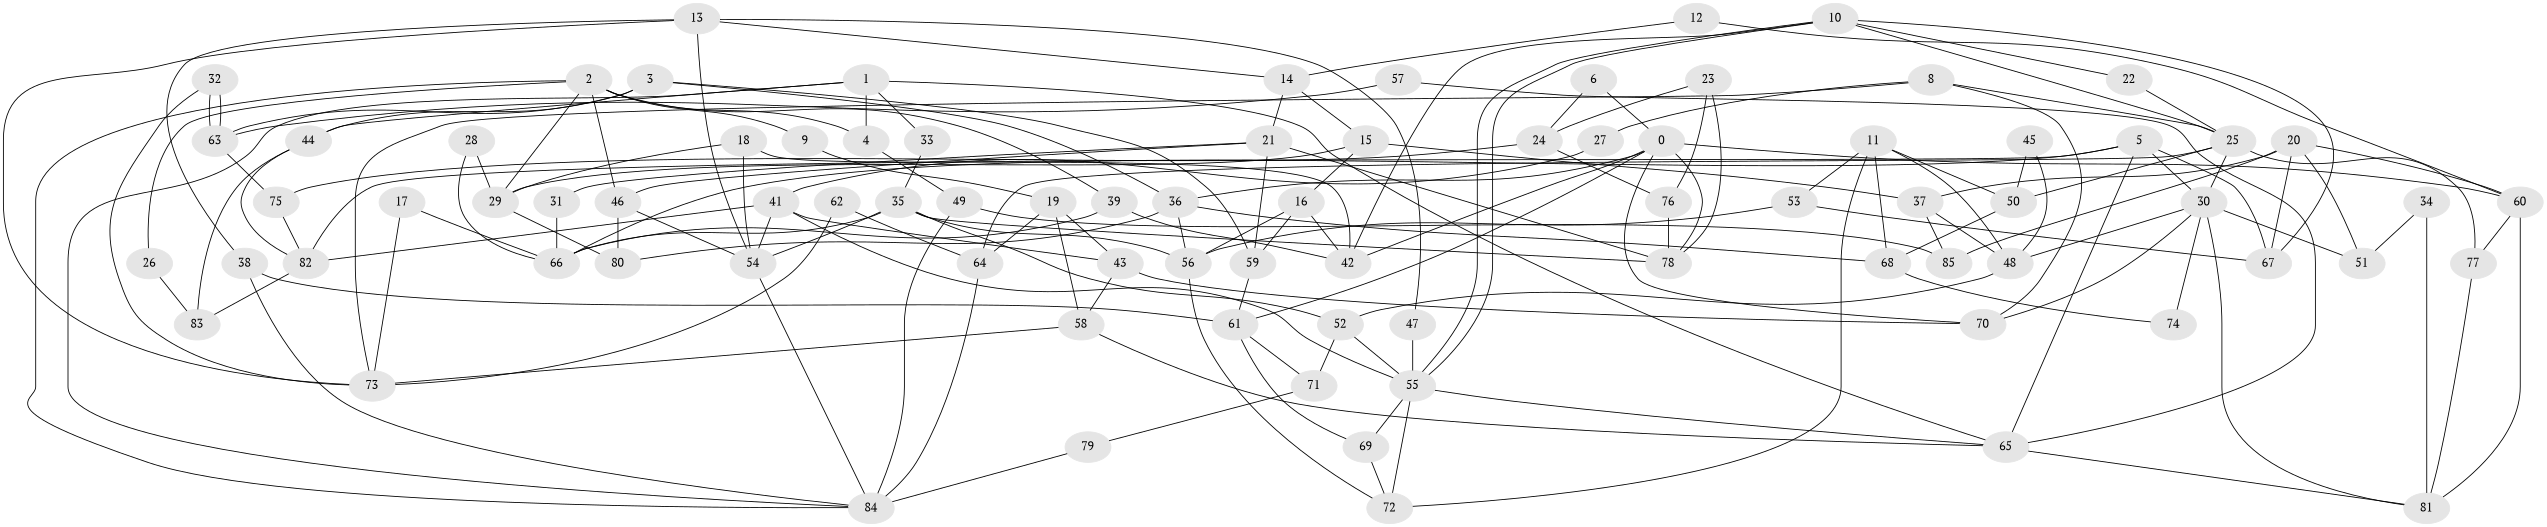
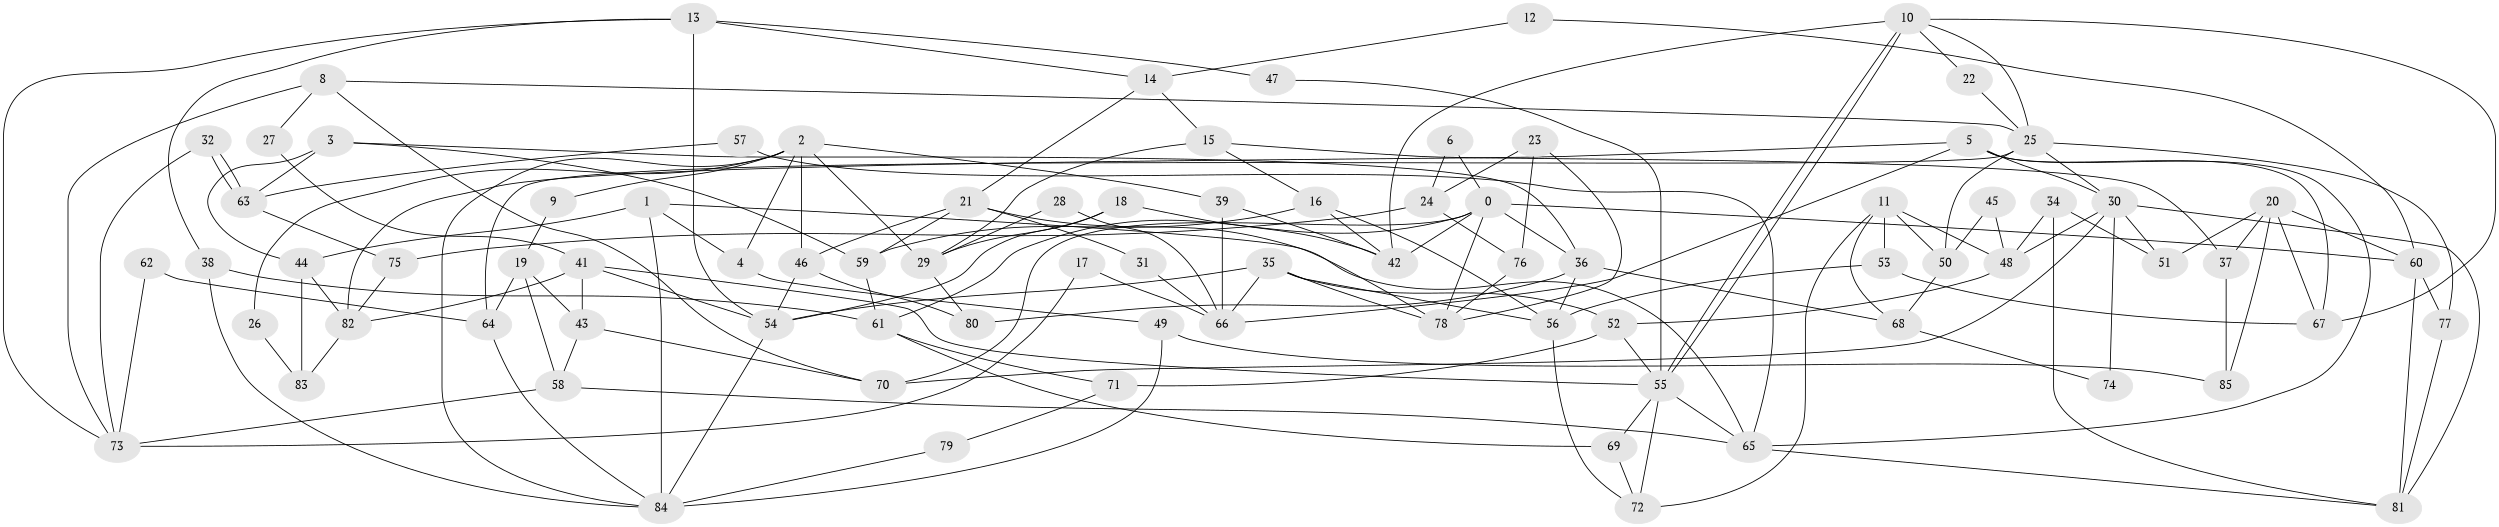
node "33": removed
edge "37" -- "48": now "34" -- "48"
